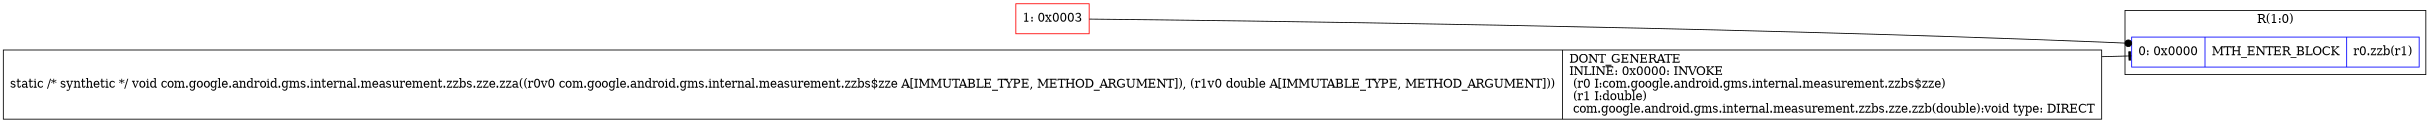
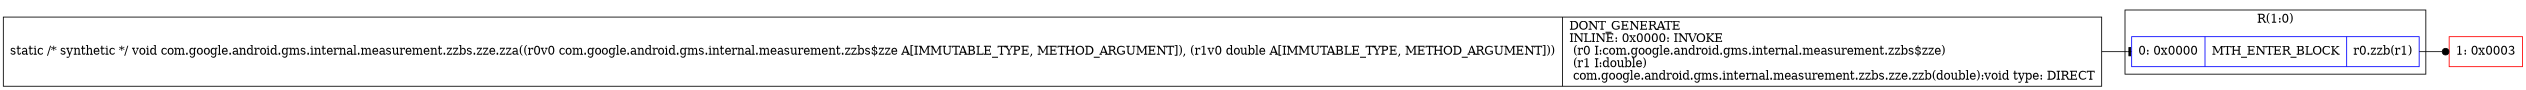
edge "1: 0x0003" -> "0: 0x0000": reversed
